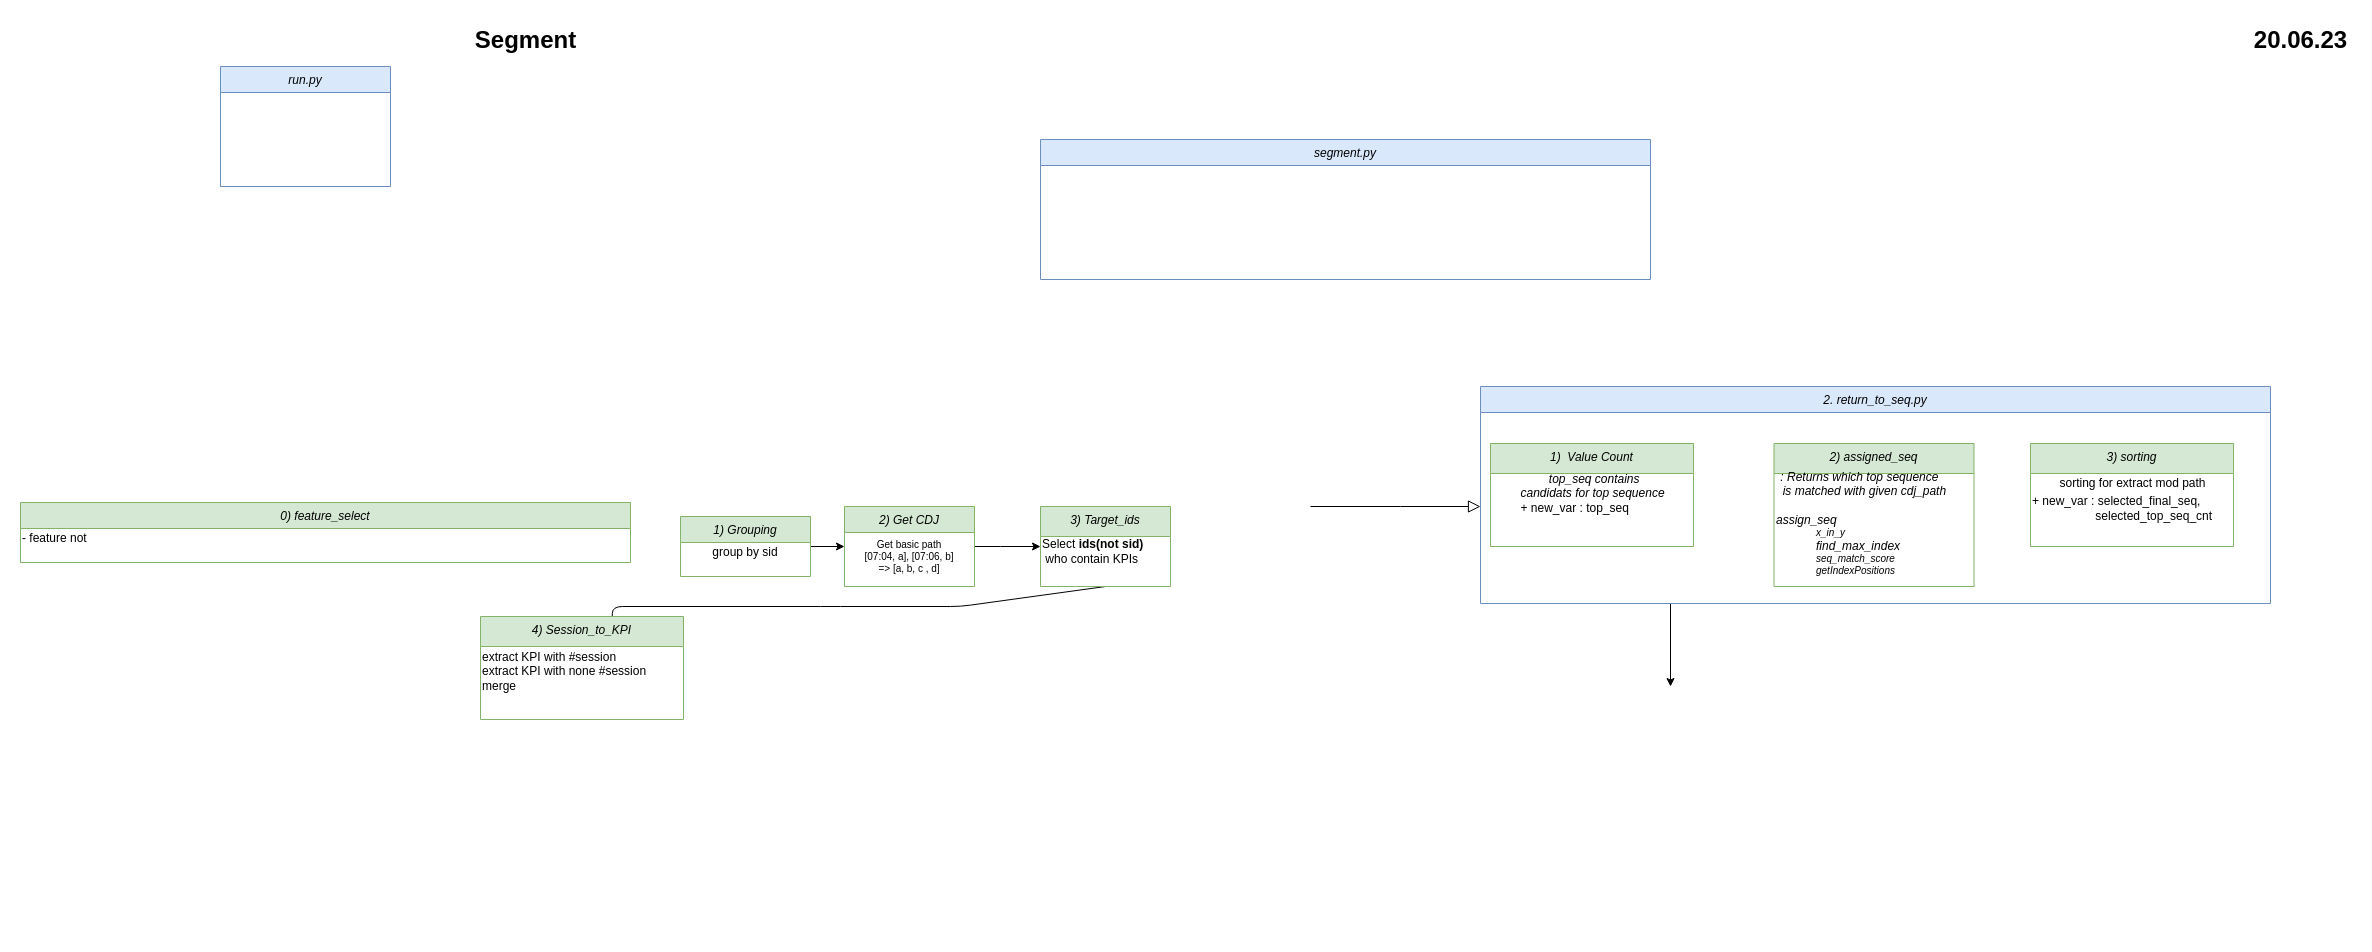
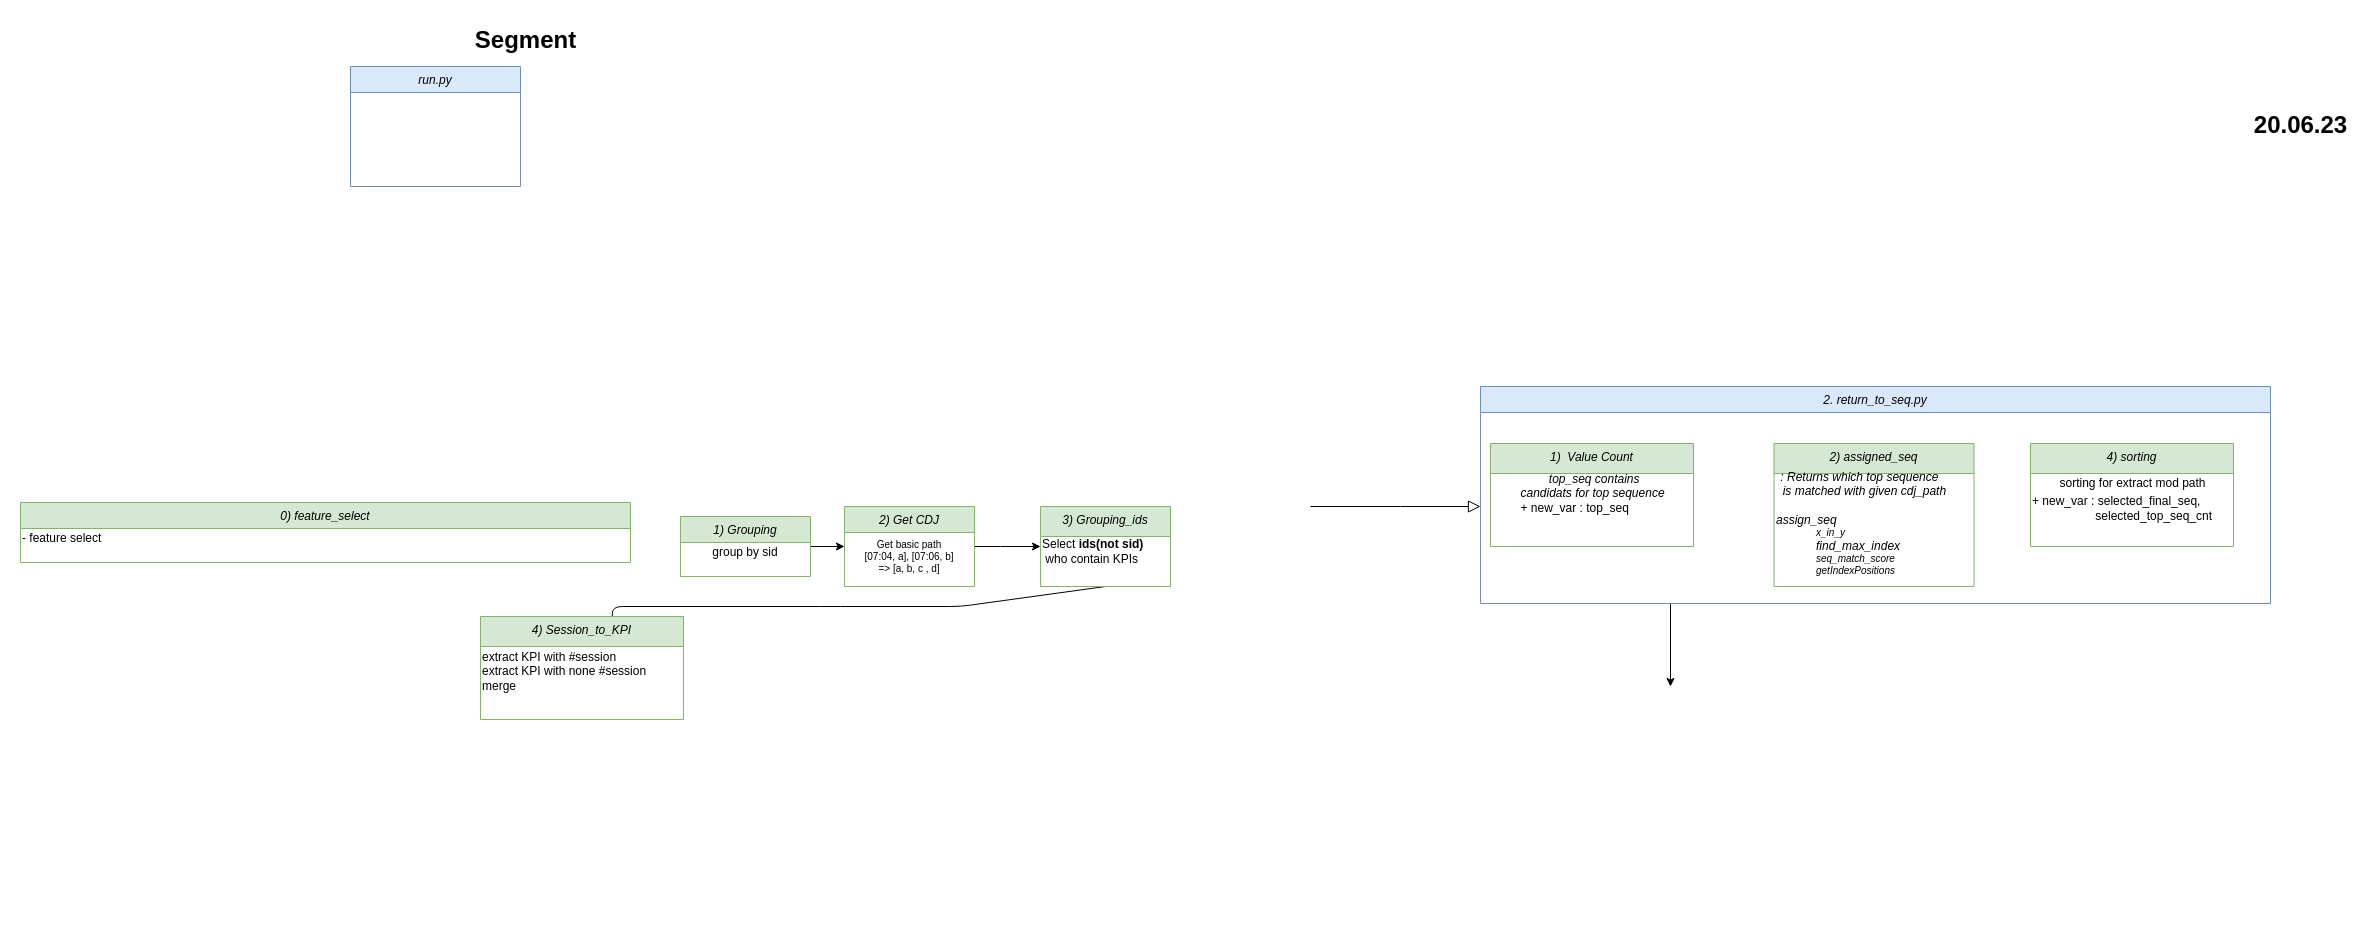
node "20.06.23": moved (2301, 41) -> (2301, 126)
node "run.py": moved (306, 127) -> (436, 127)
node "segment.py": removed
node "3) sorting": label "3) sorting" -> "4) sorting"
node "3) Target_ids": label "3) Target_ids" -> "3) Grouping_ids"
node "- feature not": label "- feature not" -> "- feature select"
